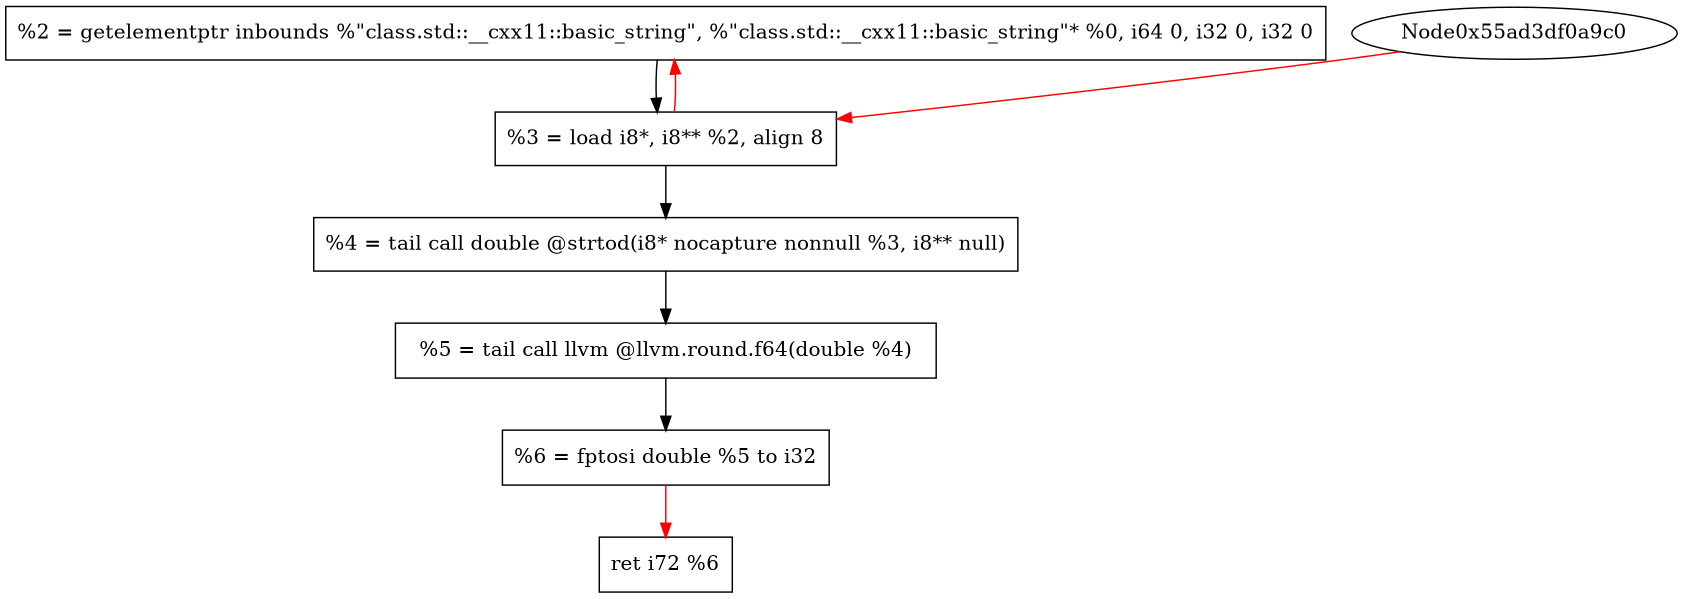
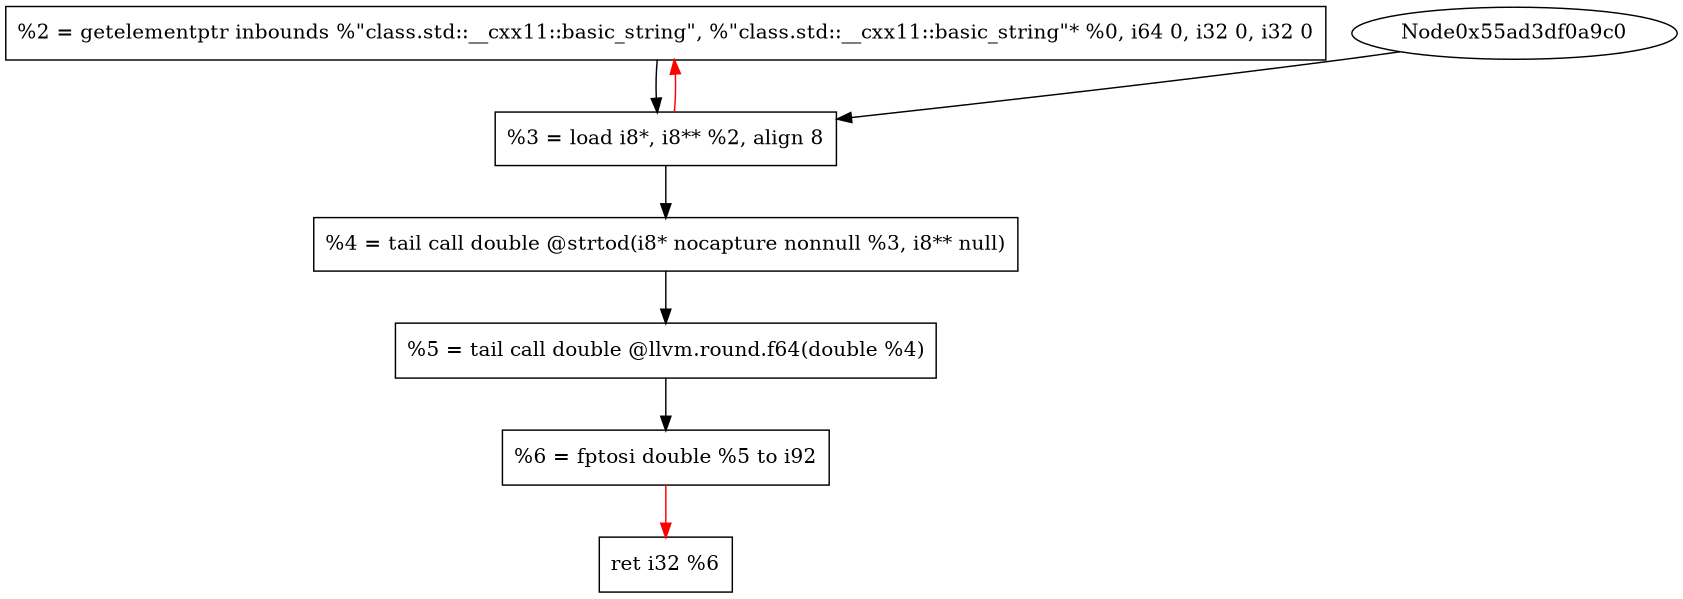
edge "Node0x55ad3df0a9c0" -> "%3 = load i8*, i8** %2, align 8": color red -> black
node "%5 = tail call llvm @llvm.round.f64(double %4)": label "%5 = tail call llvm @llvm.round.f64(double %4)" -> "%5 = tail call double @llvm.round.f64(double %4)"
node "%6 = fptosi double %5 to i32": label "%6 = fptosi double %5 to i32" -> "%6 = fptosi double %5 to i92"
node "ret i72 %6": label "ret i72 %6" -> "ret i32 %6"
